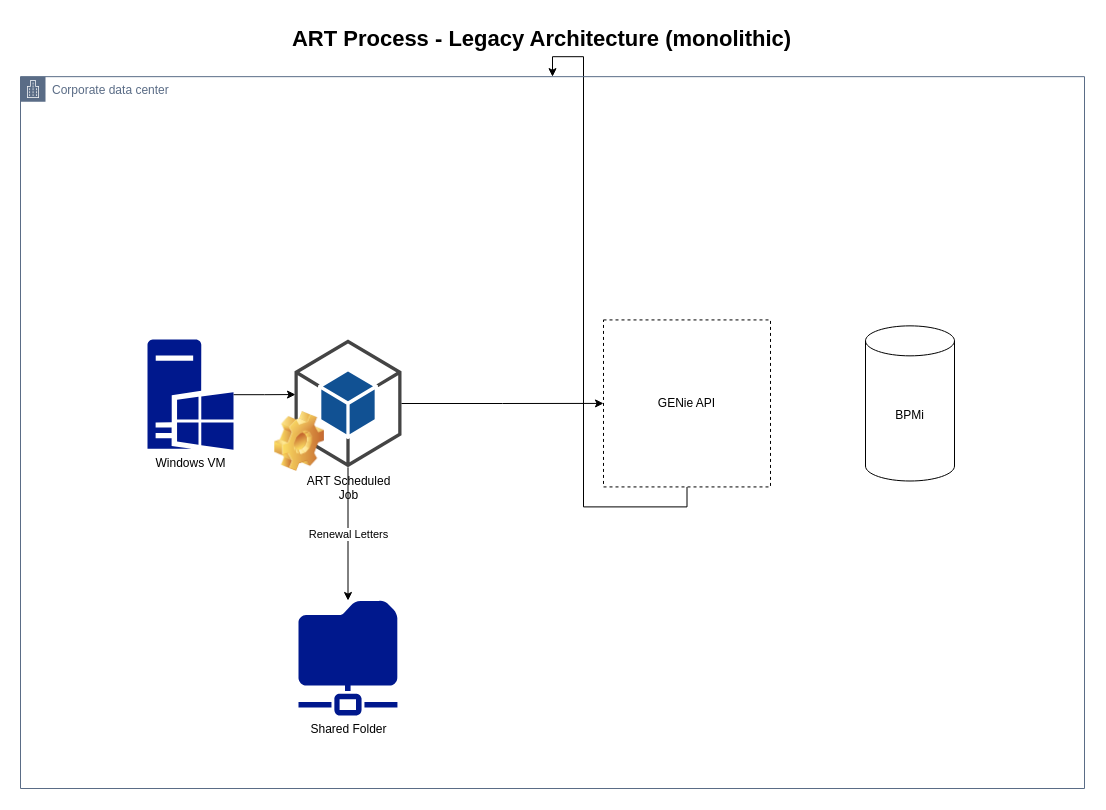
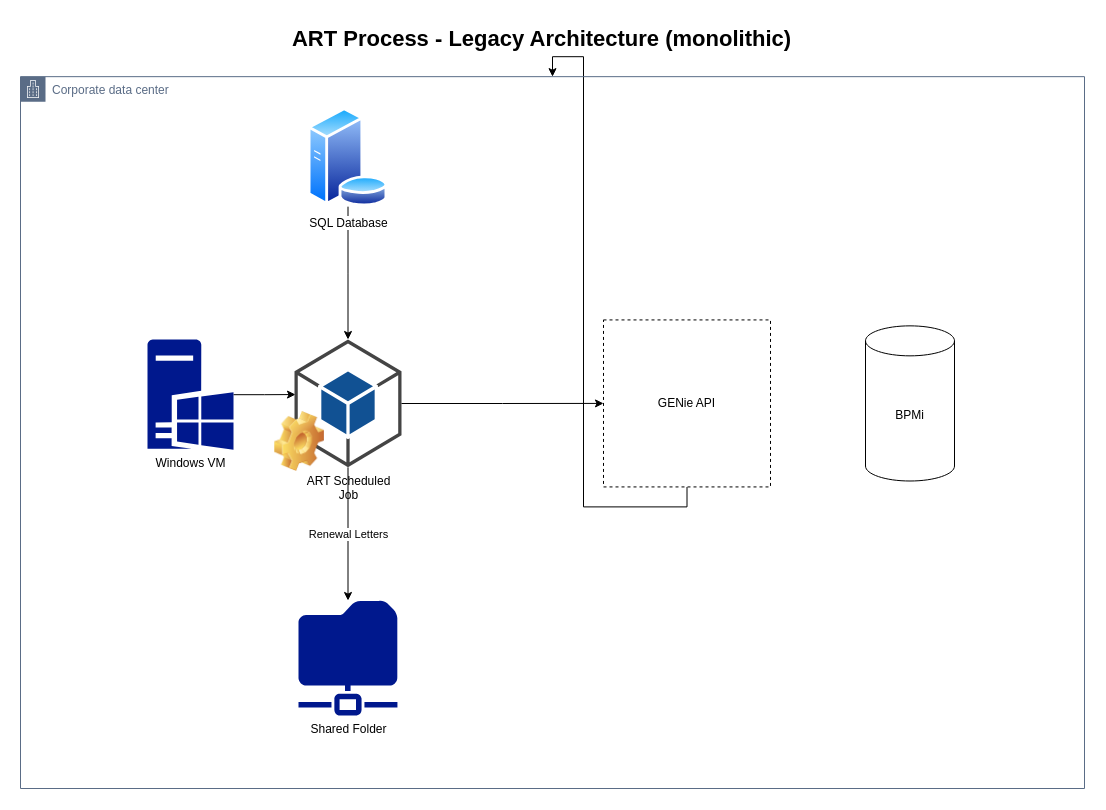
node "SQL Database": added
edge "SQL Database" -> "ART Scheduled Job": added
